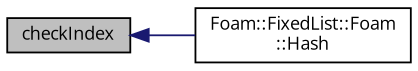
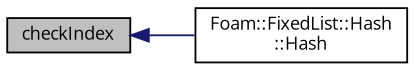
node "Foam::FixedList::Foam ::Hash": label "Foam::FixedList::Foam ::Hash" -> "Foam::FixedList::Hash ::Hash"
